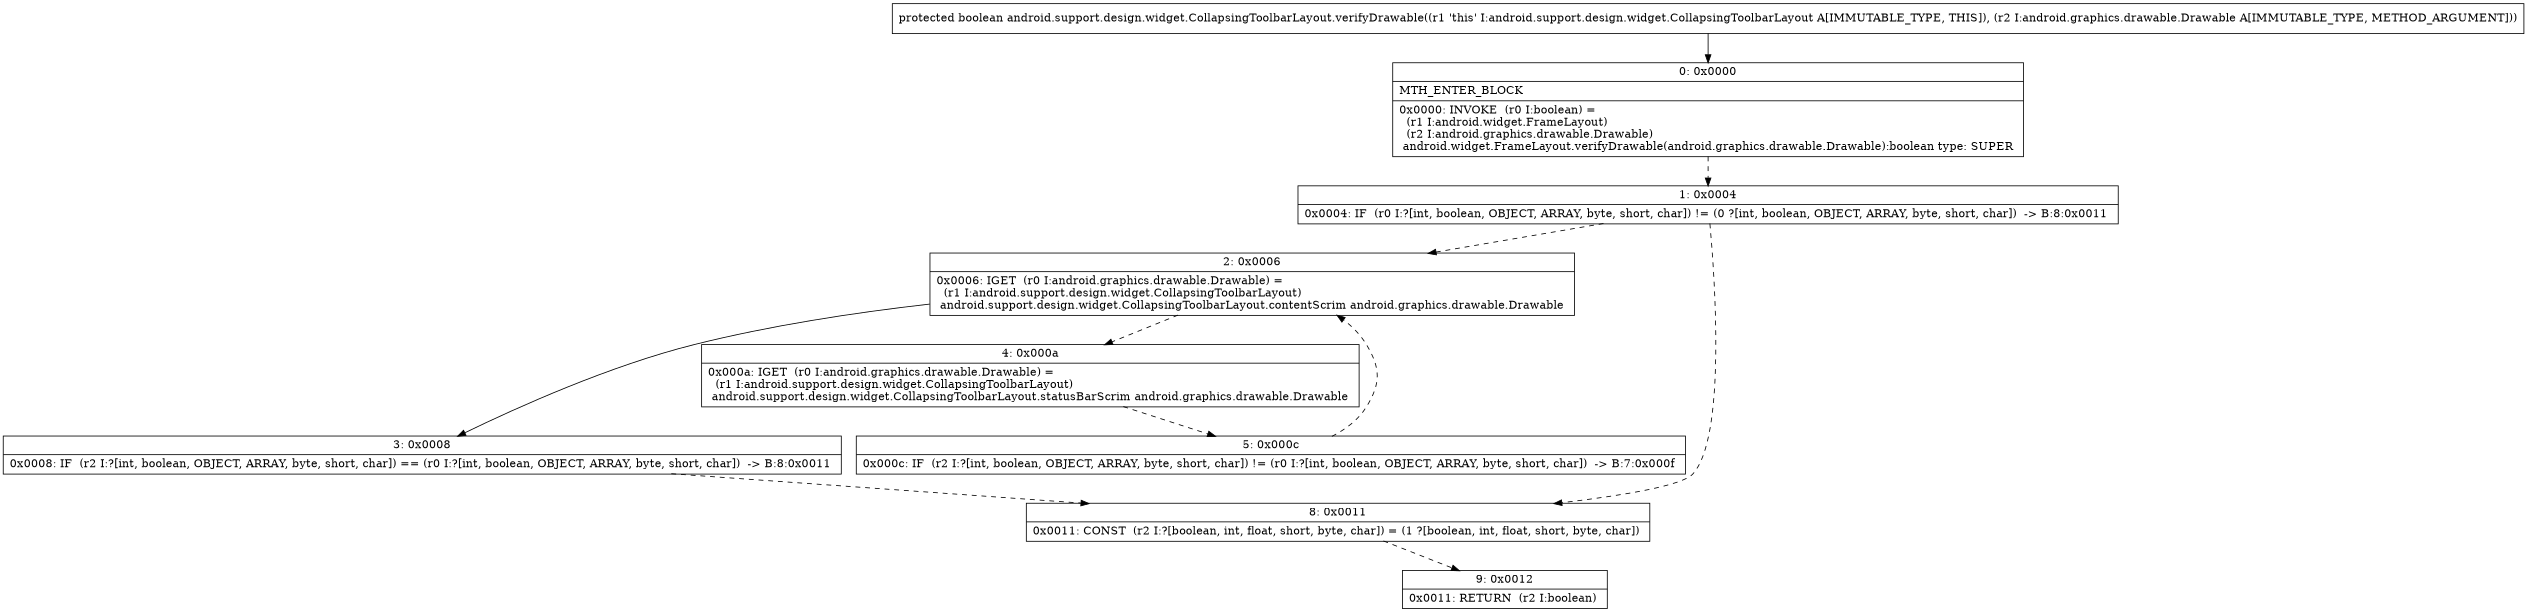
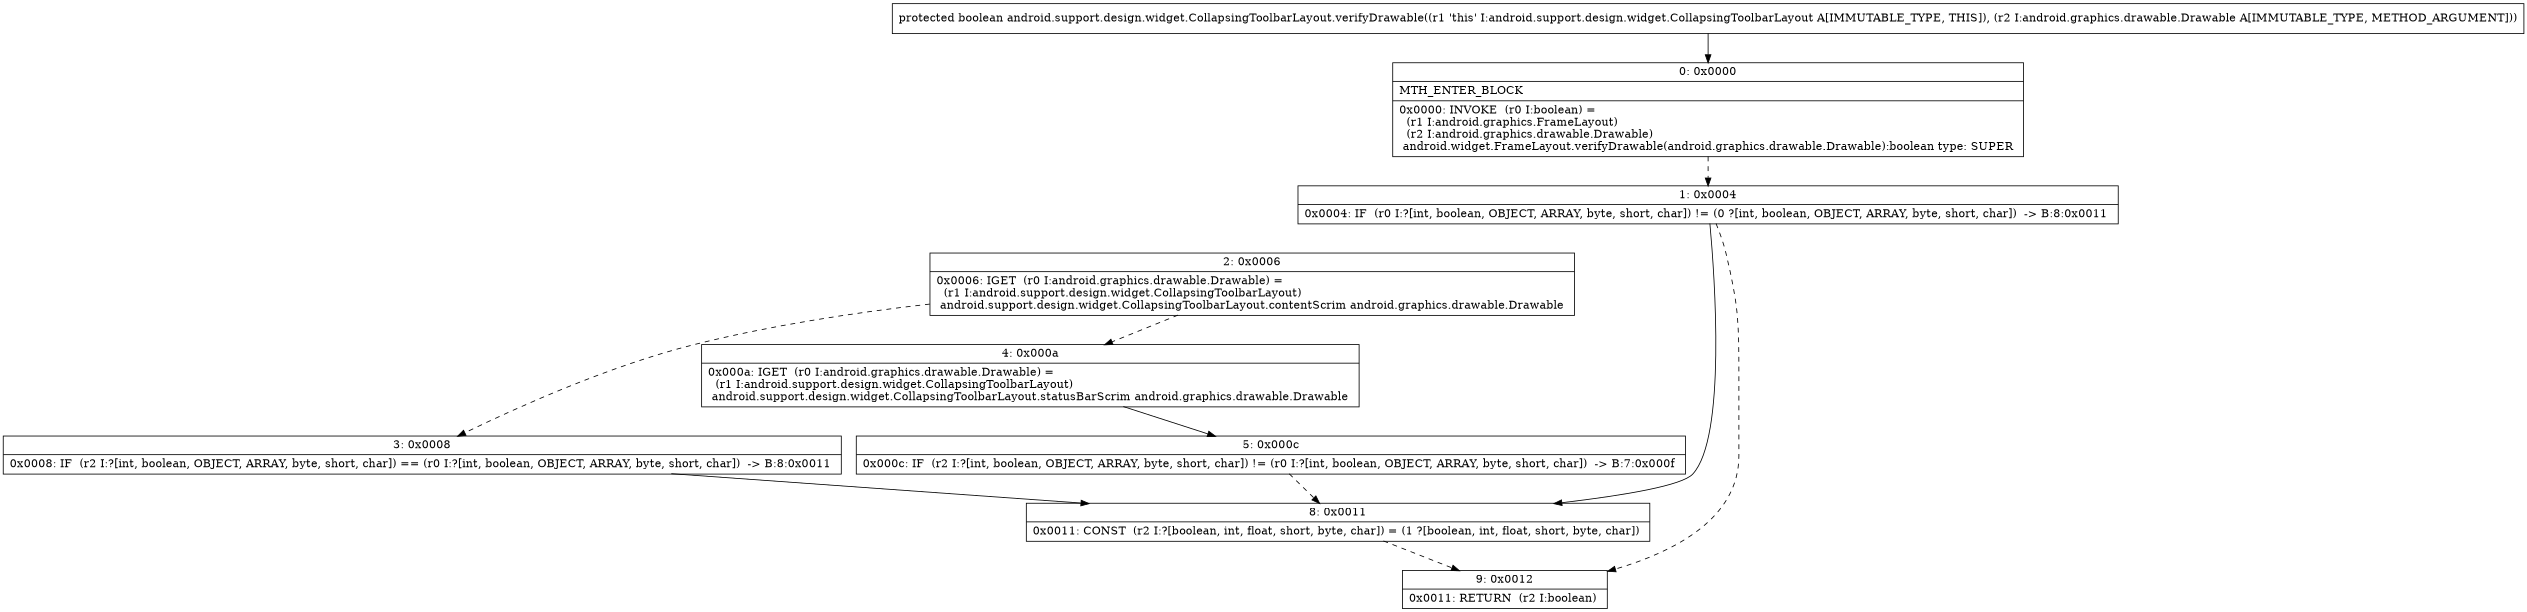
node "0: 0x0000": text "(r1 I:android.widget.FrameLayout)" -> "(r1 I:android.graphics.FrameLayout)"
edge "1: 0x0004" -> "2: 0x0006": now "1: 0x0004" -> "9: 0x0012"
edge "2: 0x0006" -> "3: 0x0008": style solid -> dashed
edge "5: 0x000c" -> "2: 0x0006": now "5: 0x000c" -> "8: 0x0011"
edge "1: 0x0004" -> "8: 0x0011": style dashed -> solid
edge "4: 0x000a" -> "5: 0x000c": style dashed -> solid
edge "3: 0x0008" -> "8: 0x0011": style dashed -> solid
